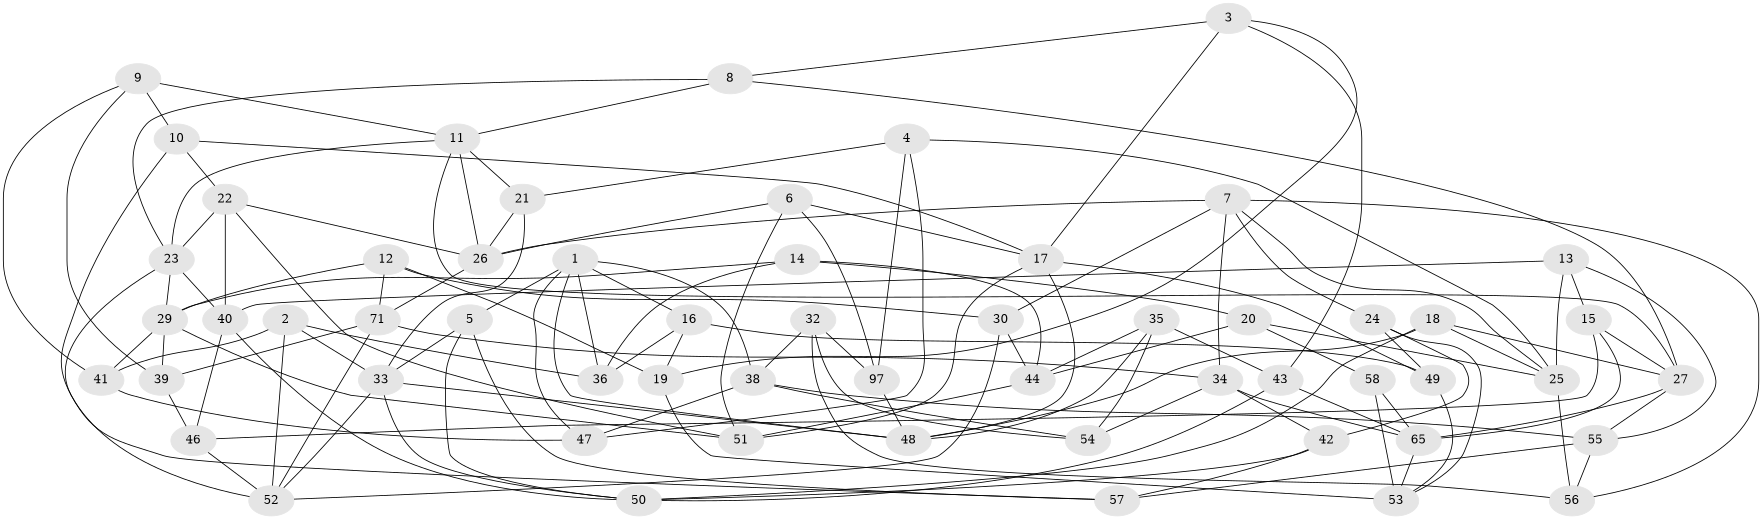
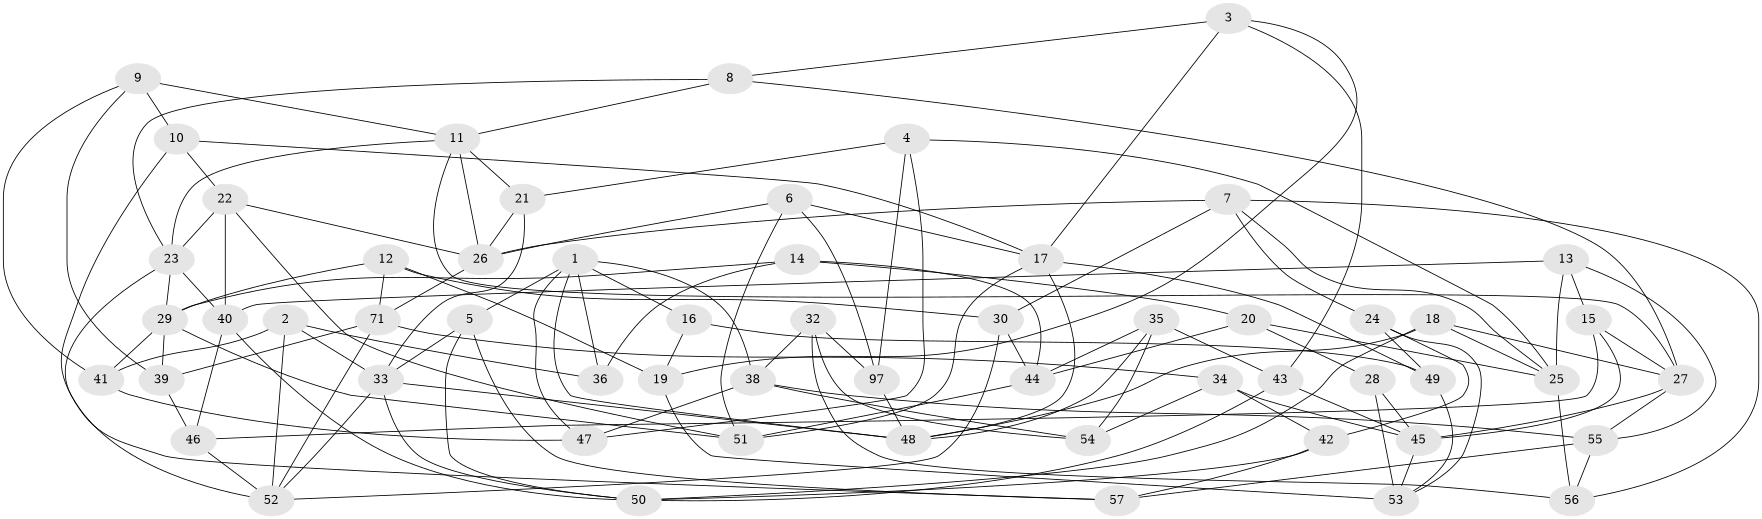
edge "7" -- "34": removed
edge "16" -- "36": removed
node "58": label "58" -> "28"
node "65": label "65" -> "45"
